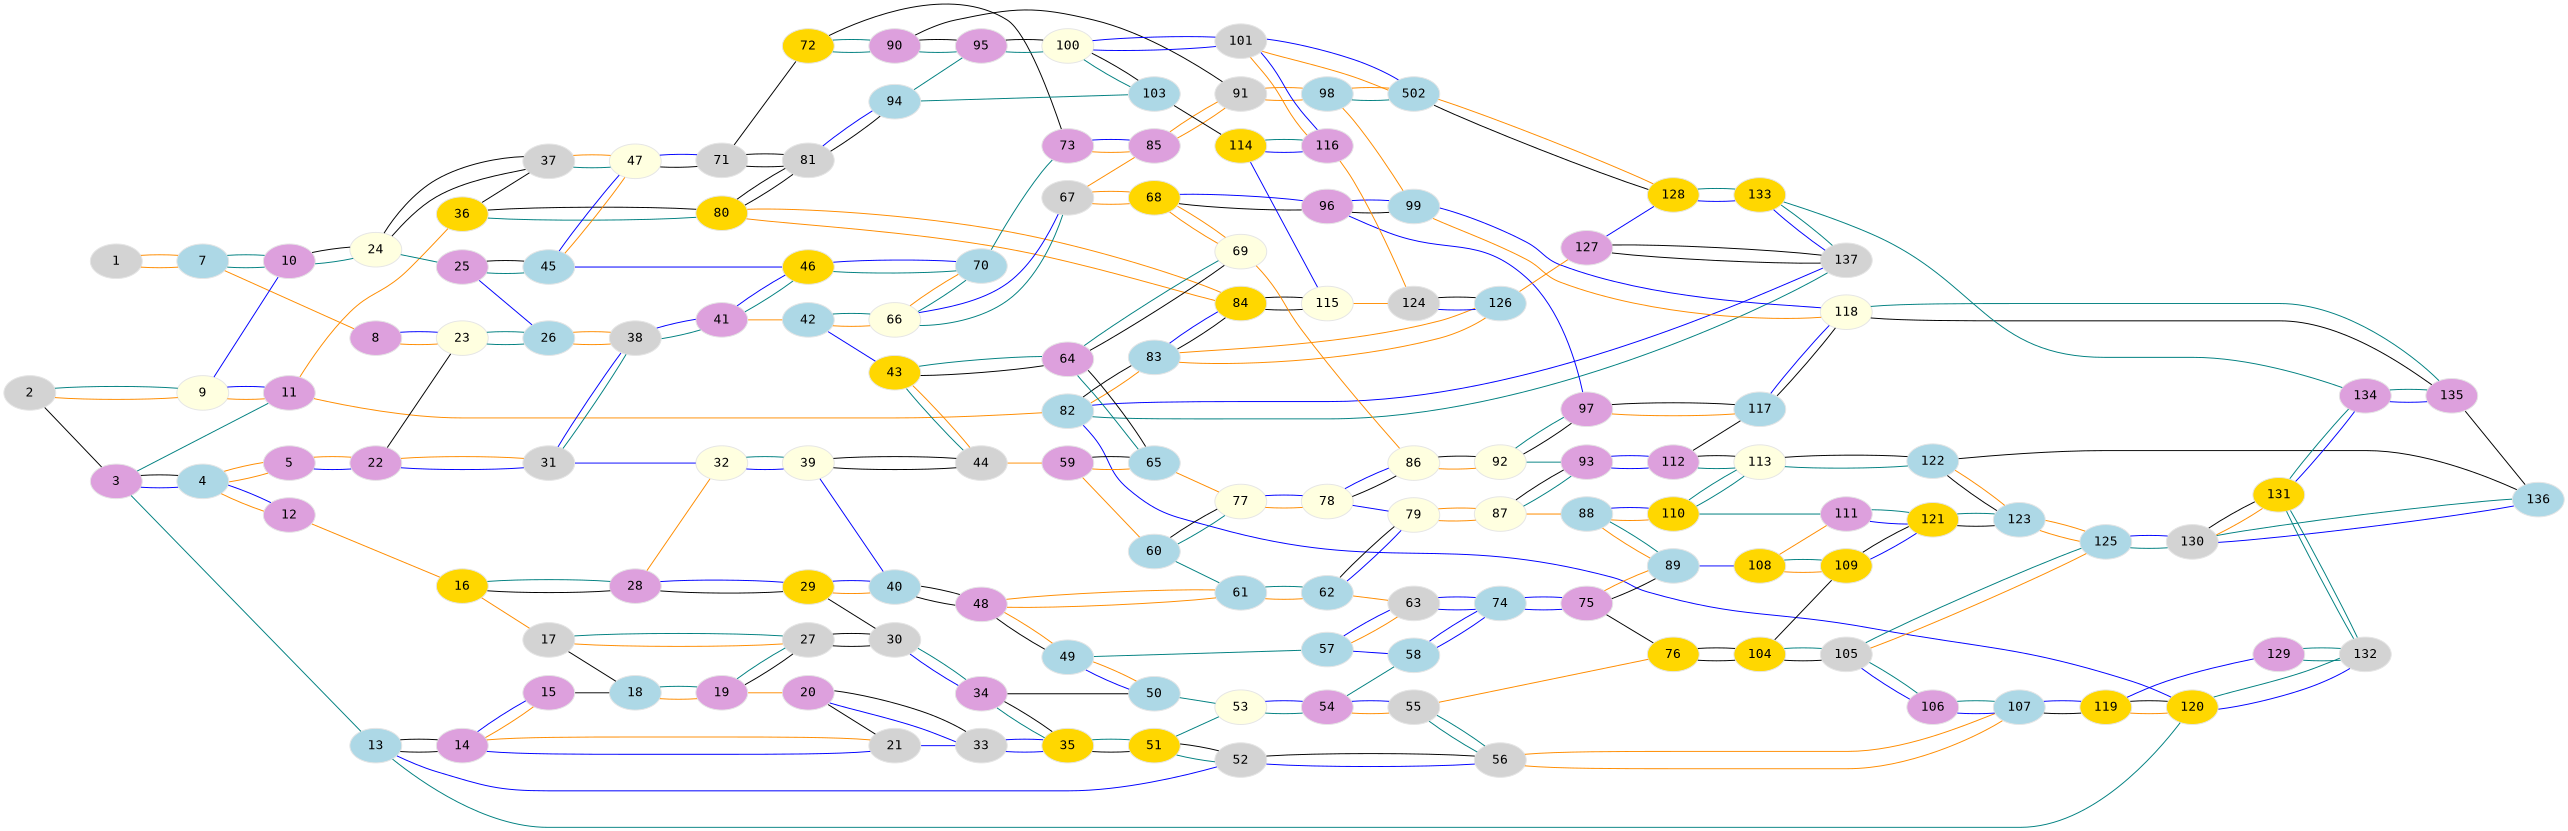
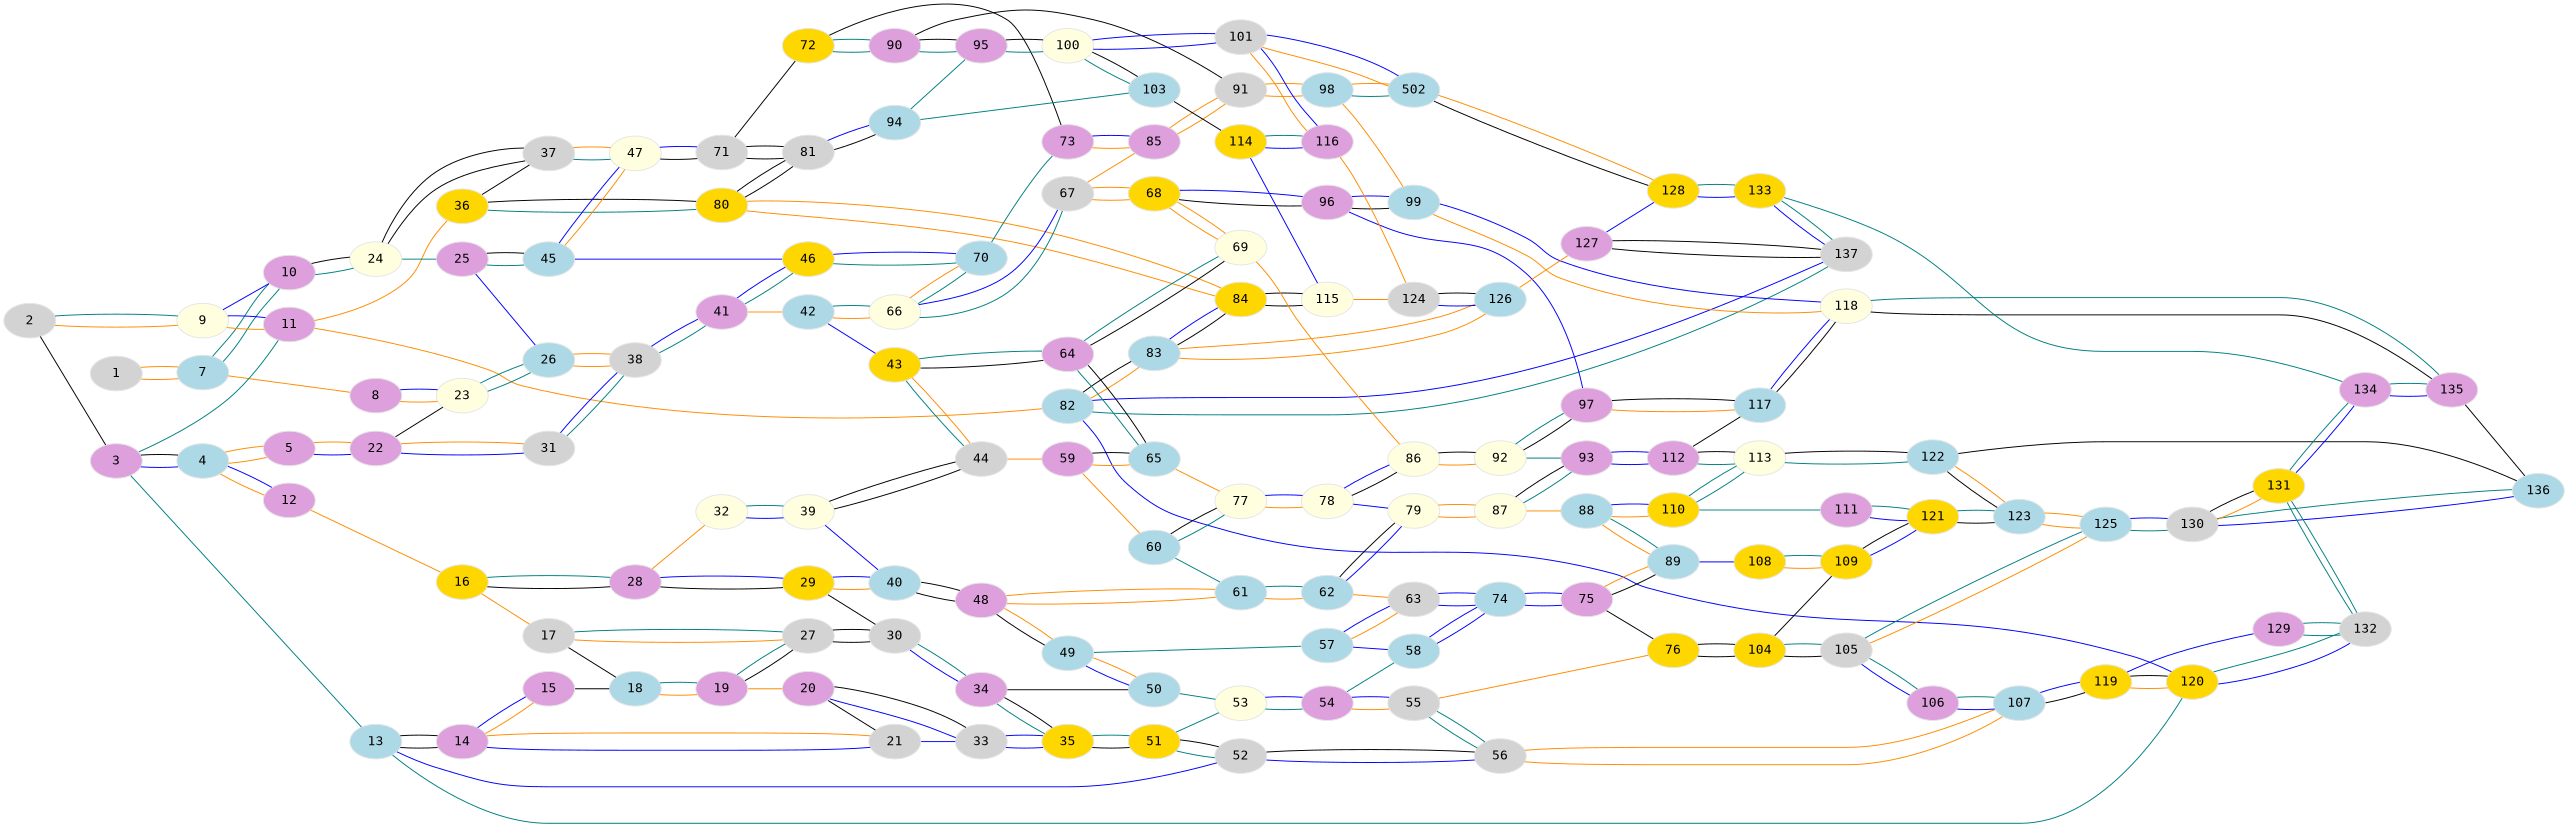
edge "31" -- "32": removed
edge "111" -- "108": removed
